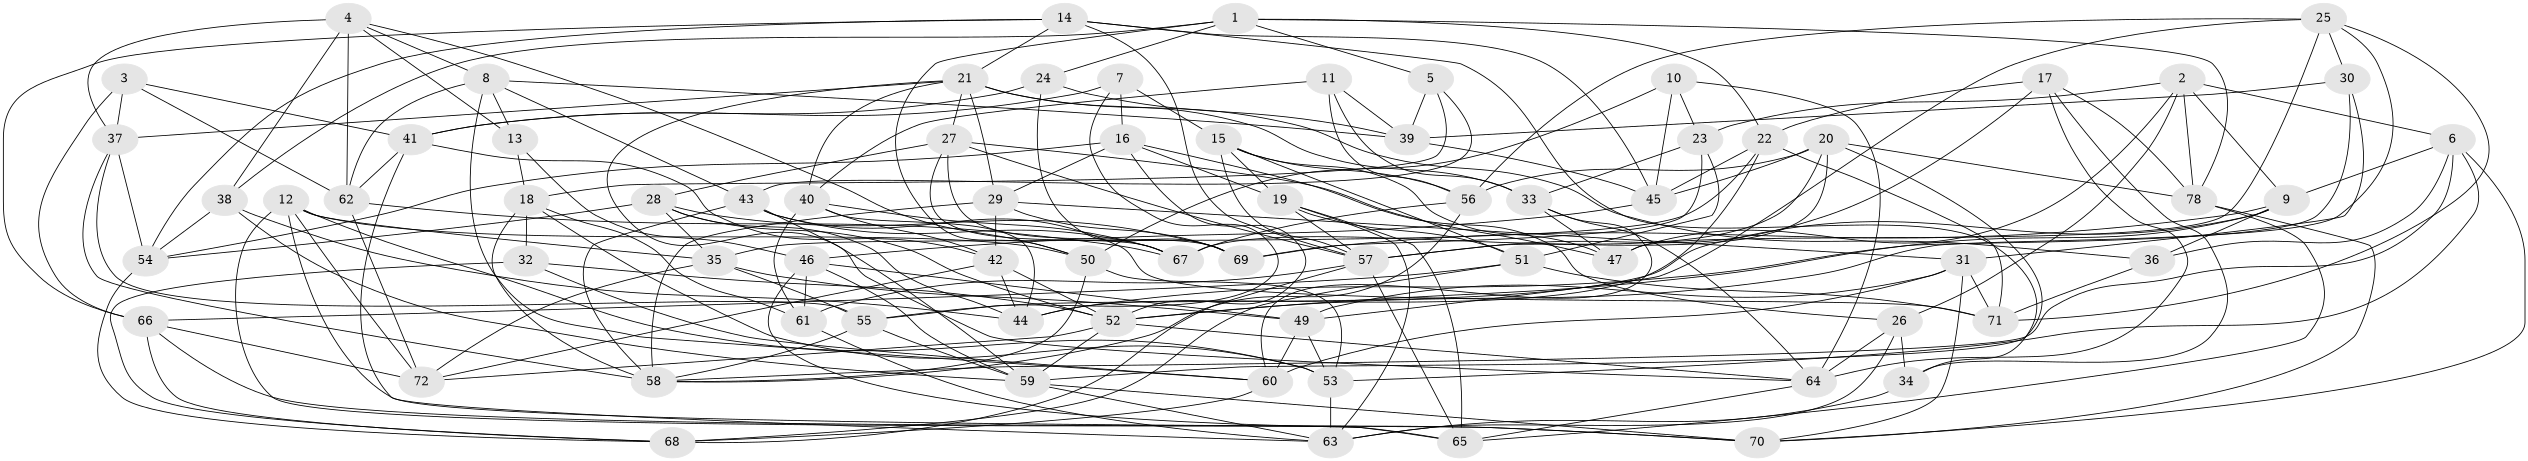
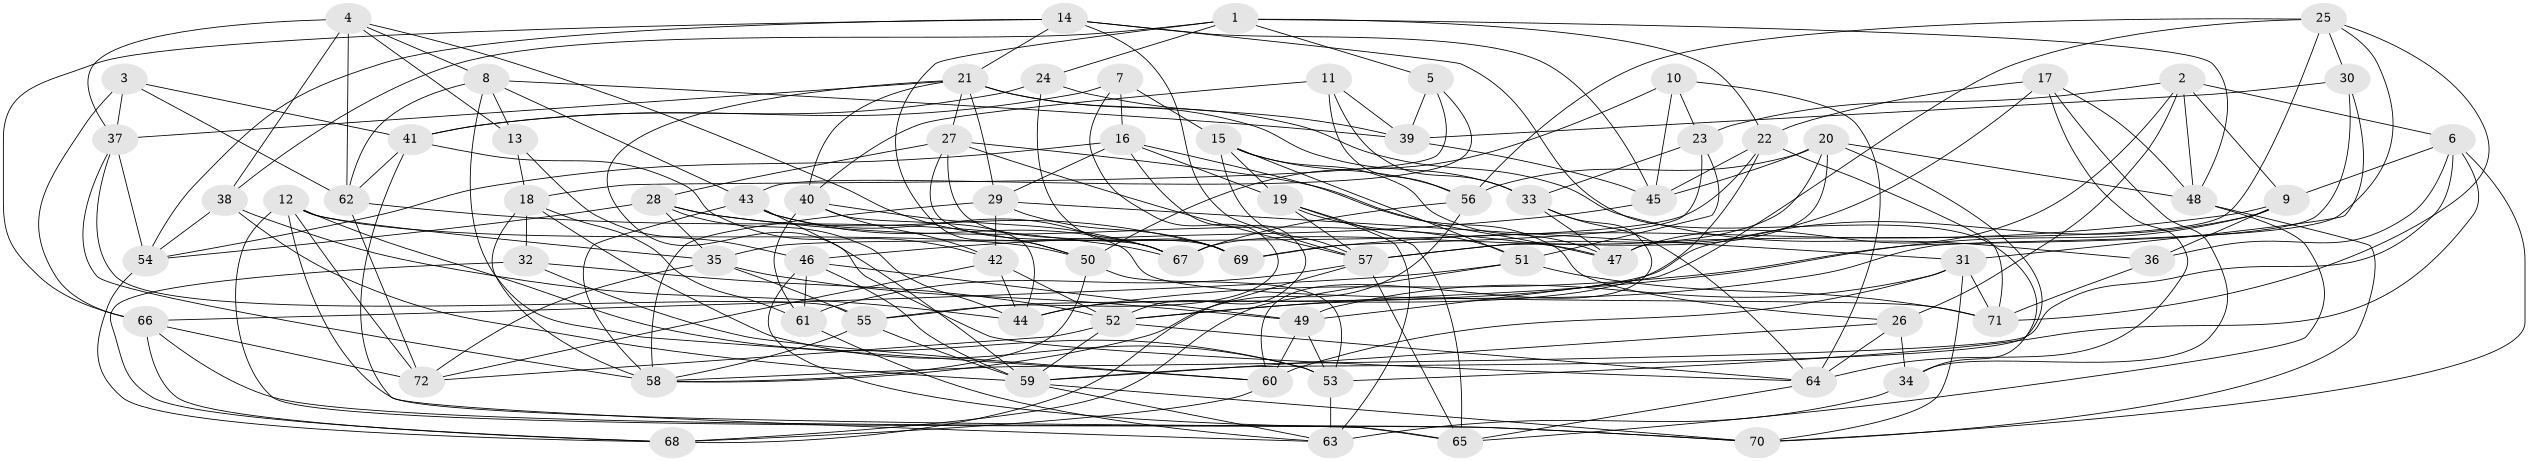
node "78": label "78" -> "48"
edge "28" -- "52": now "28" -- "47"
edge "26" -- "63": now "26" -- "59"
